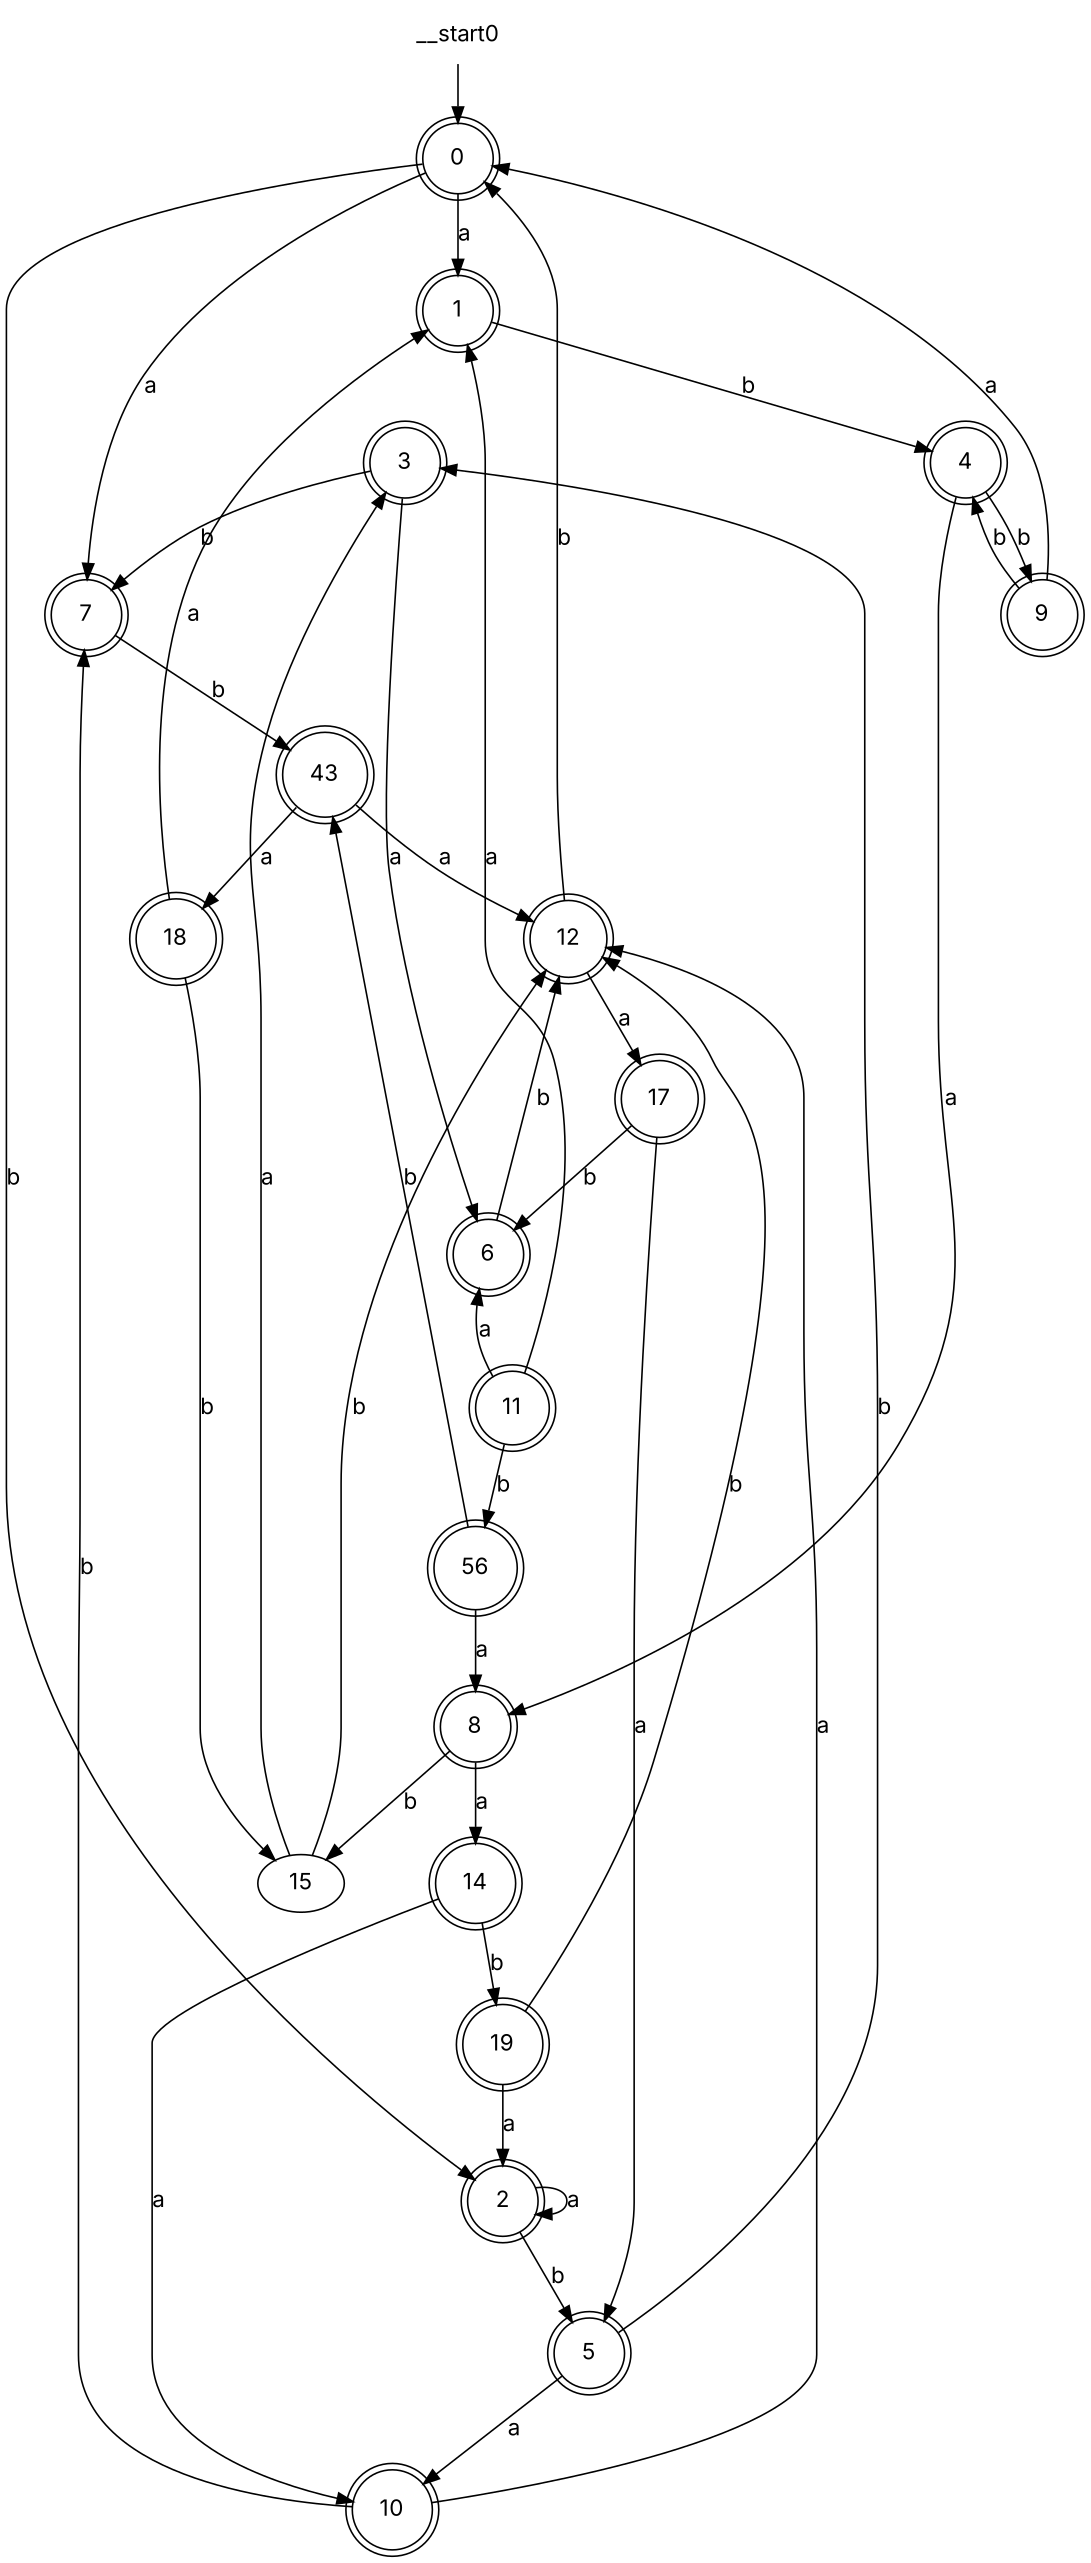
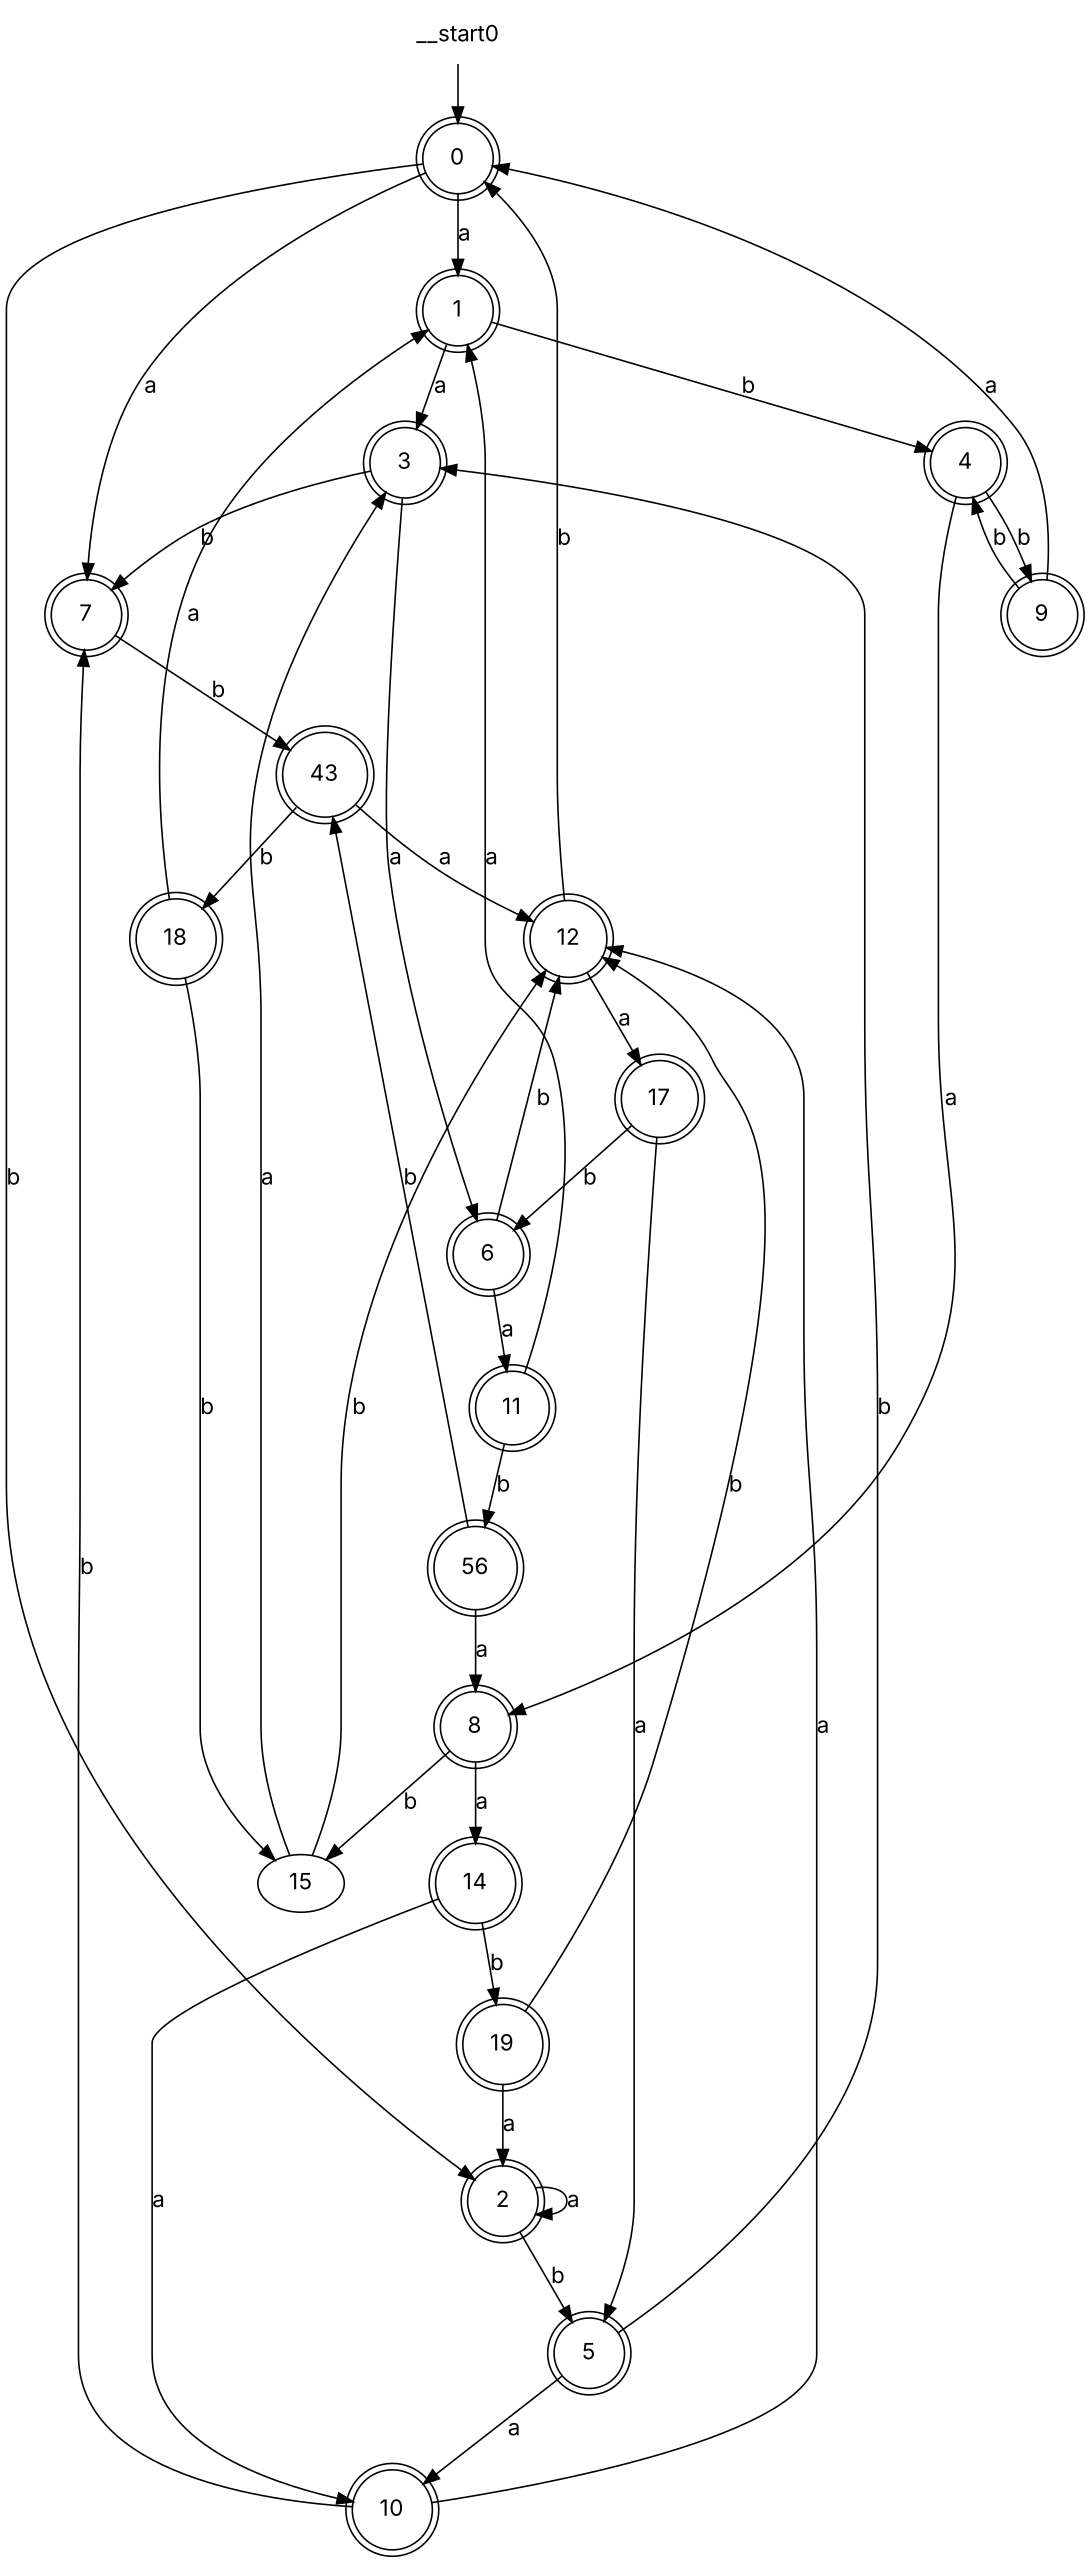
edge "1" -> "3": added, label "a"
edge "43" -> "18": label "a" -> "b"
edge "11" -> "6": reversed
